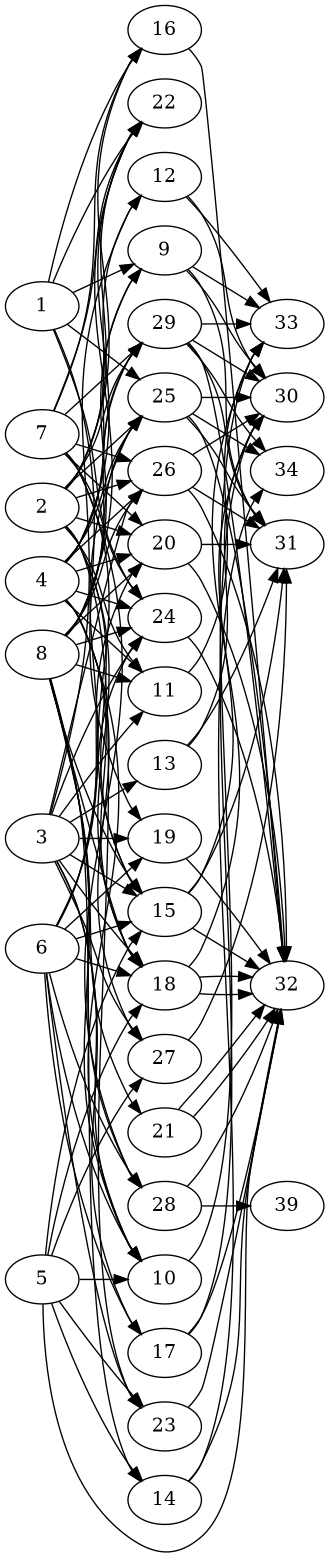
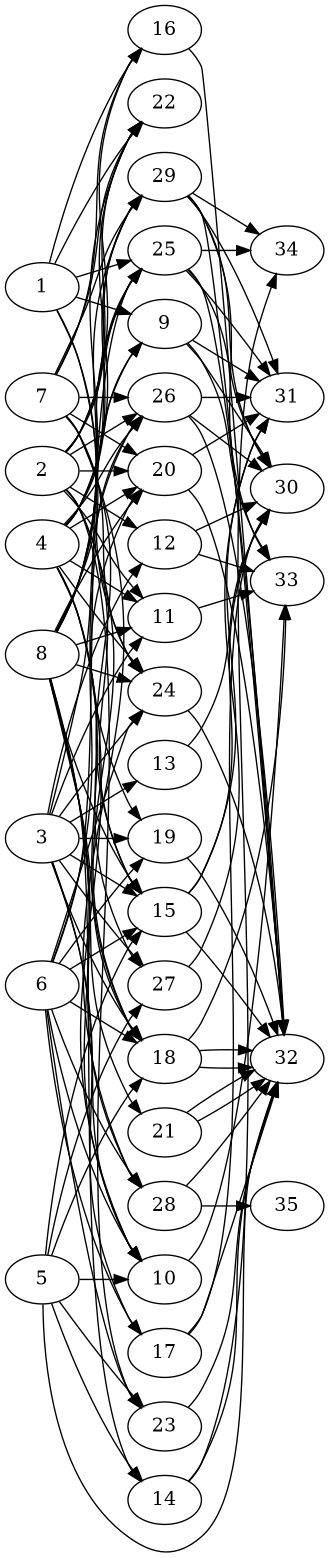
edge "13" -> "31": removed
node "39": label "39" -> "35"
